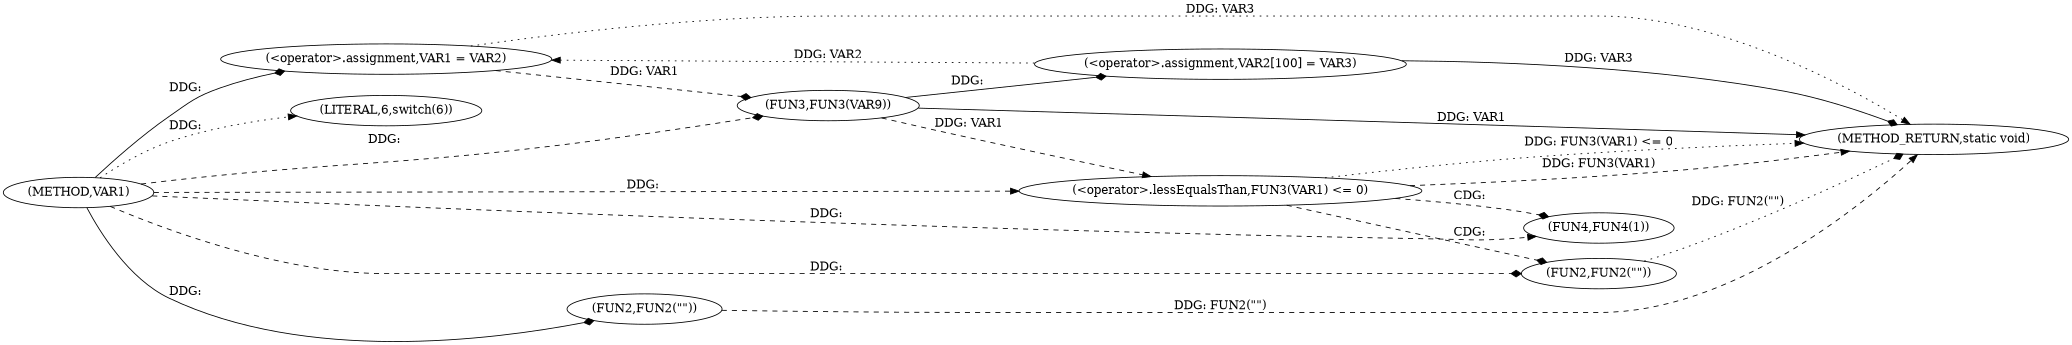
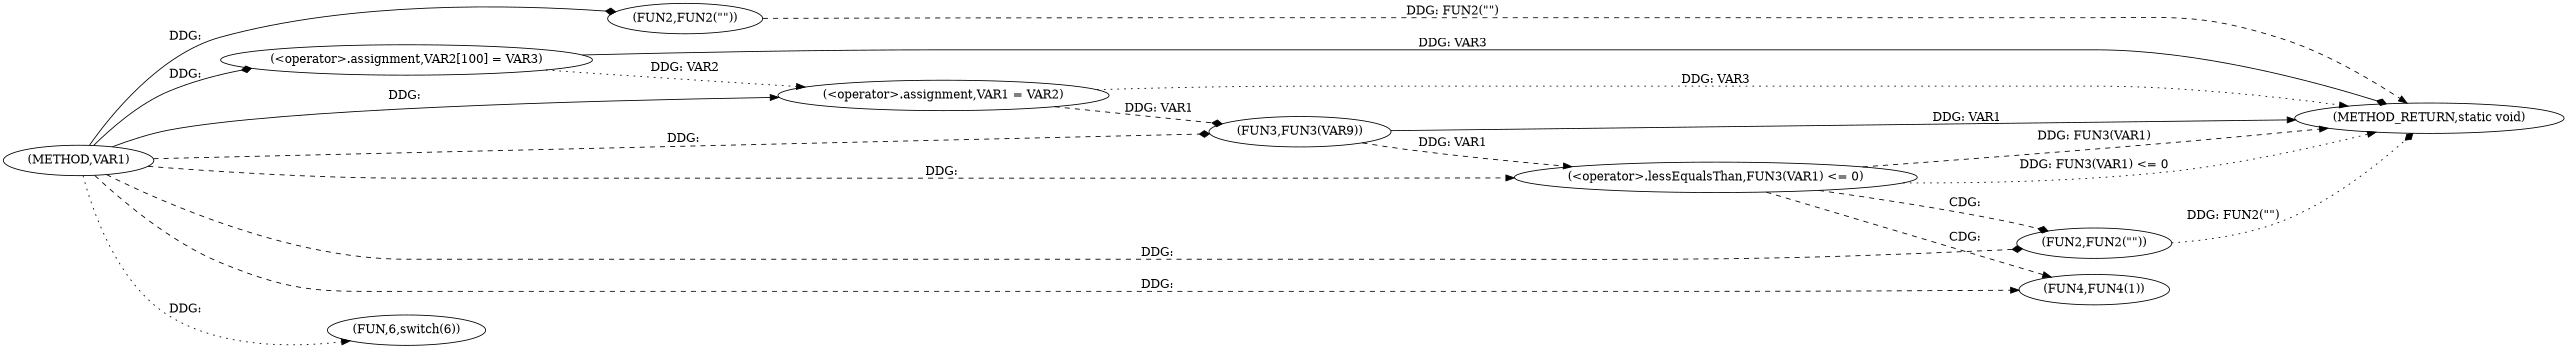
edge "(FUN3,FUN3(VAR9))" -> "(<operator>.assignment,VAR2[100] = VAR3)": now "(METHOD,VAR1)" -> "(<operator>.assignment,VAR2[100] = VAR3)"
edge "(METHOD,VAR1)" -> "(<operator>.assignment,VAR1 = VAR2)": arrowhead diamond -> normal
node "(LITERAL,6,switch(6))": label "(LITERAL,6,switch(6))" -> "(FUN,6,switch(6))"
edge "(<operator>.lessEqualsThan,FUN3(VAR1) <= 0)" -> "(FUN4,FUN4(1))": arrowhead diamond -> normal
